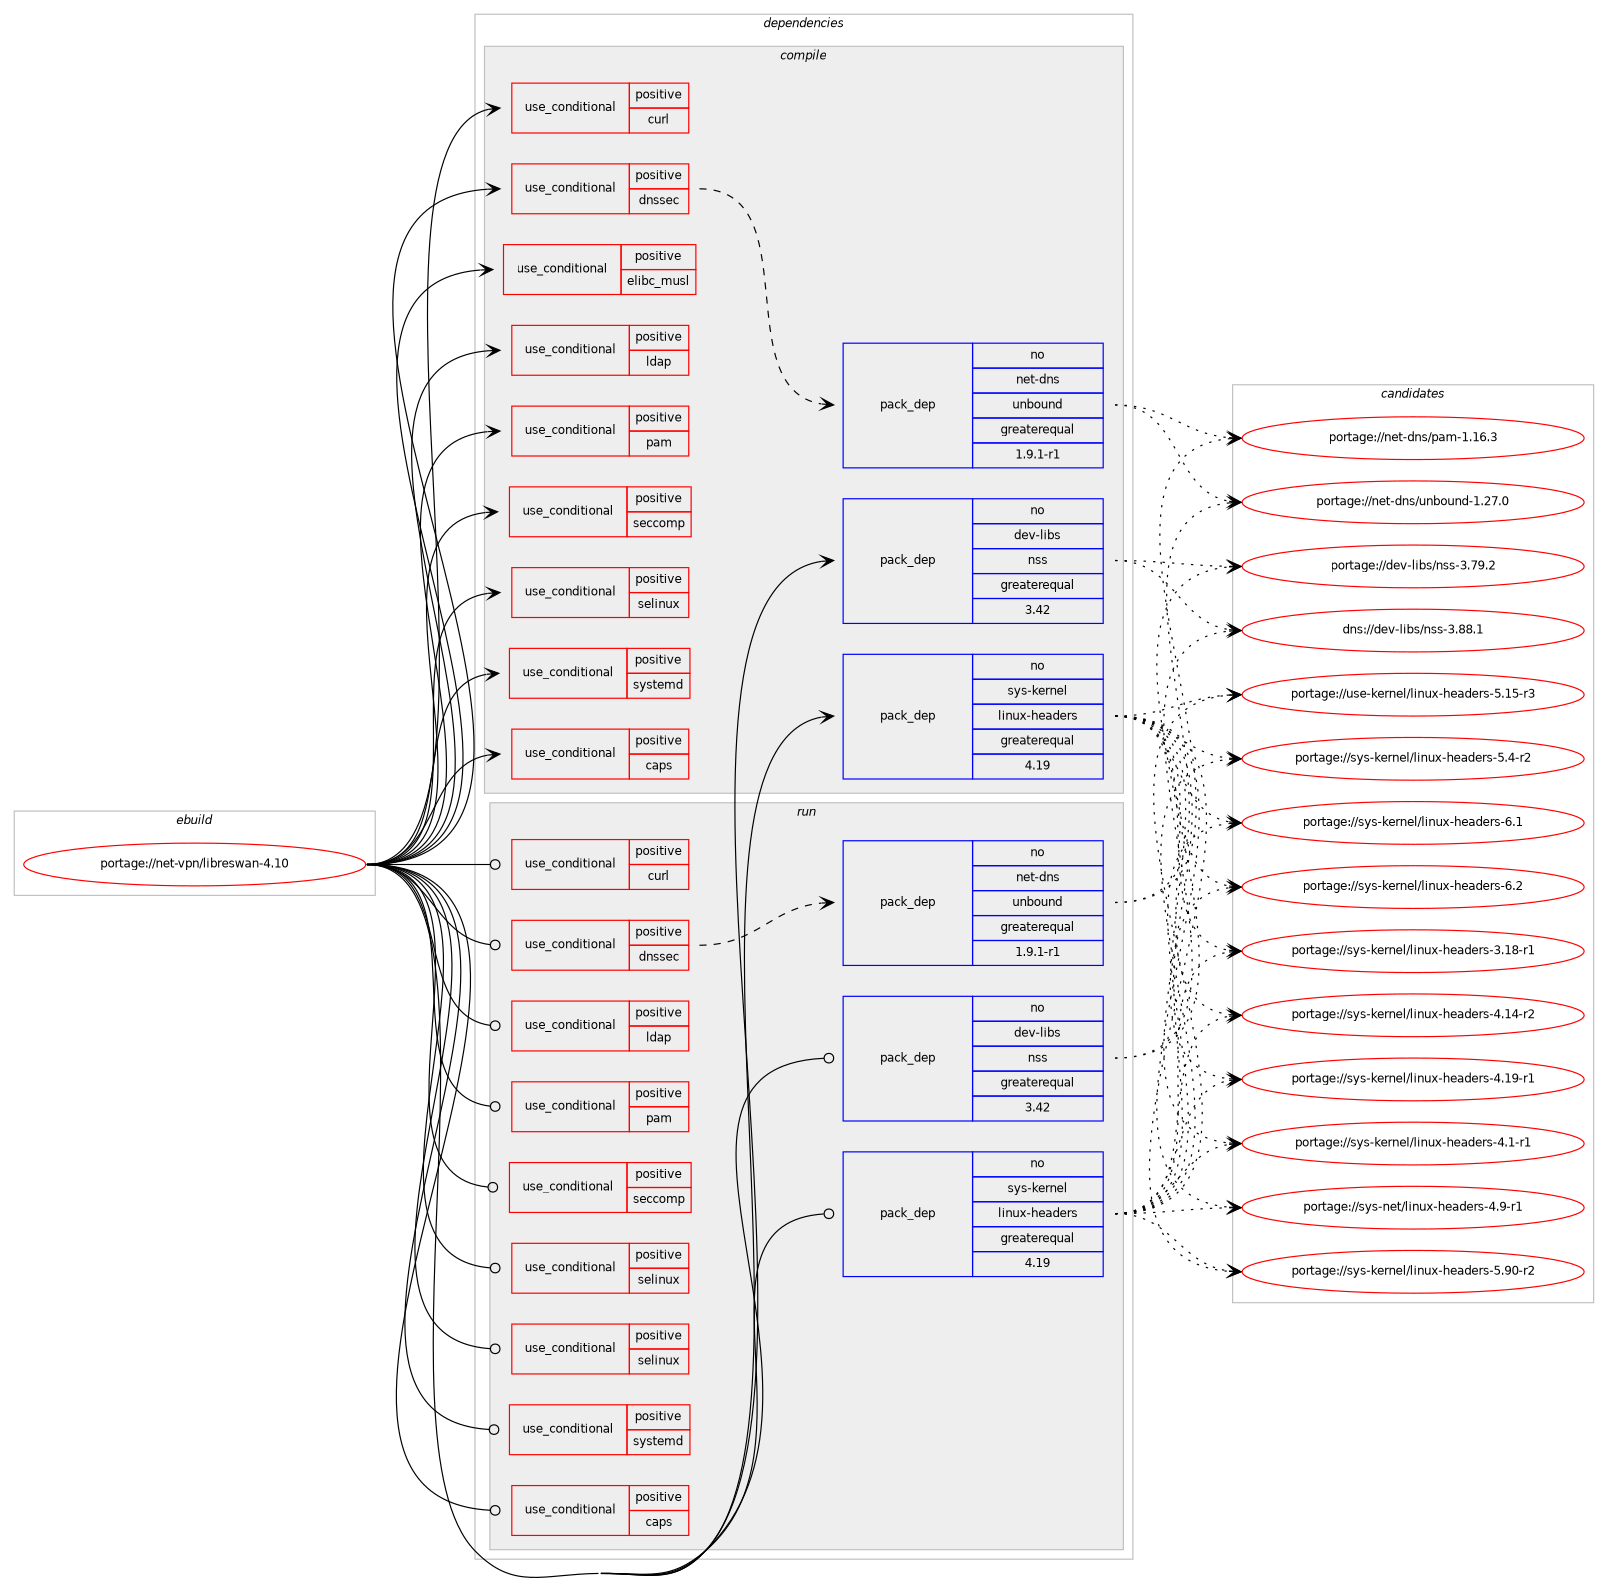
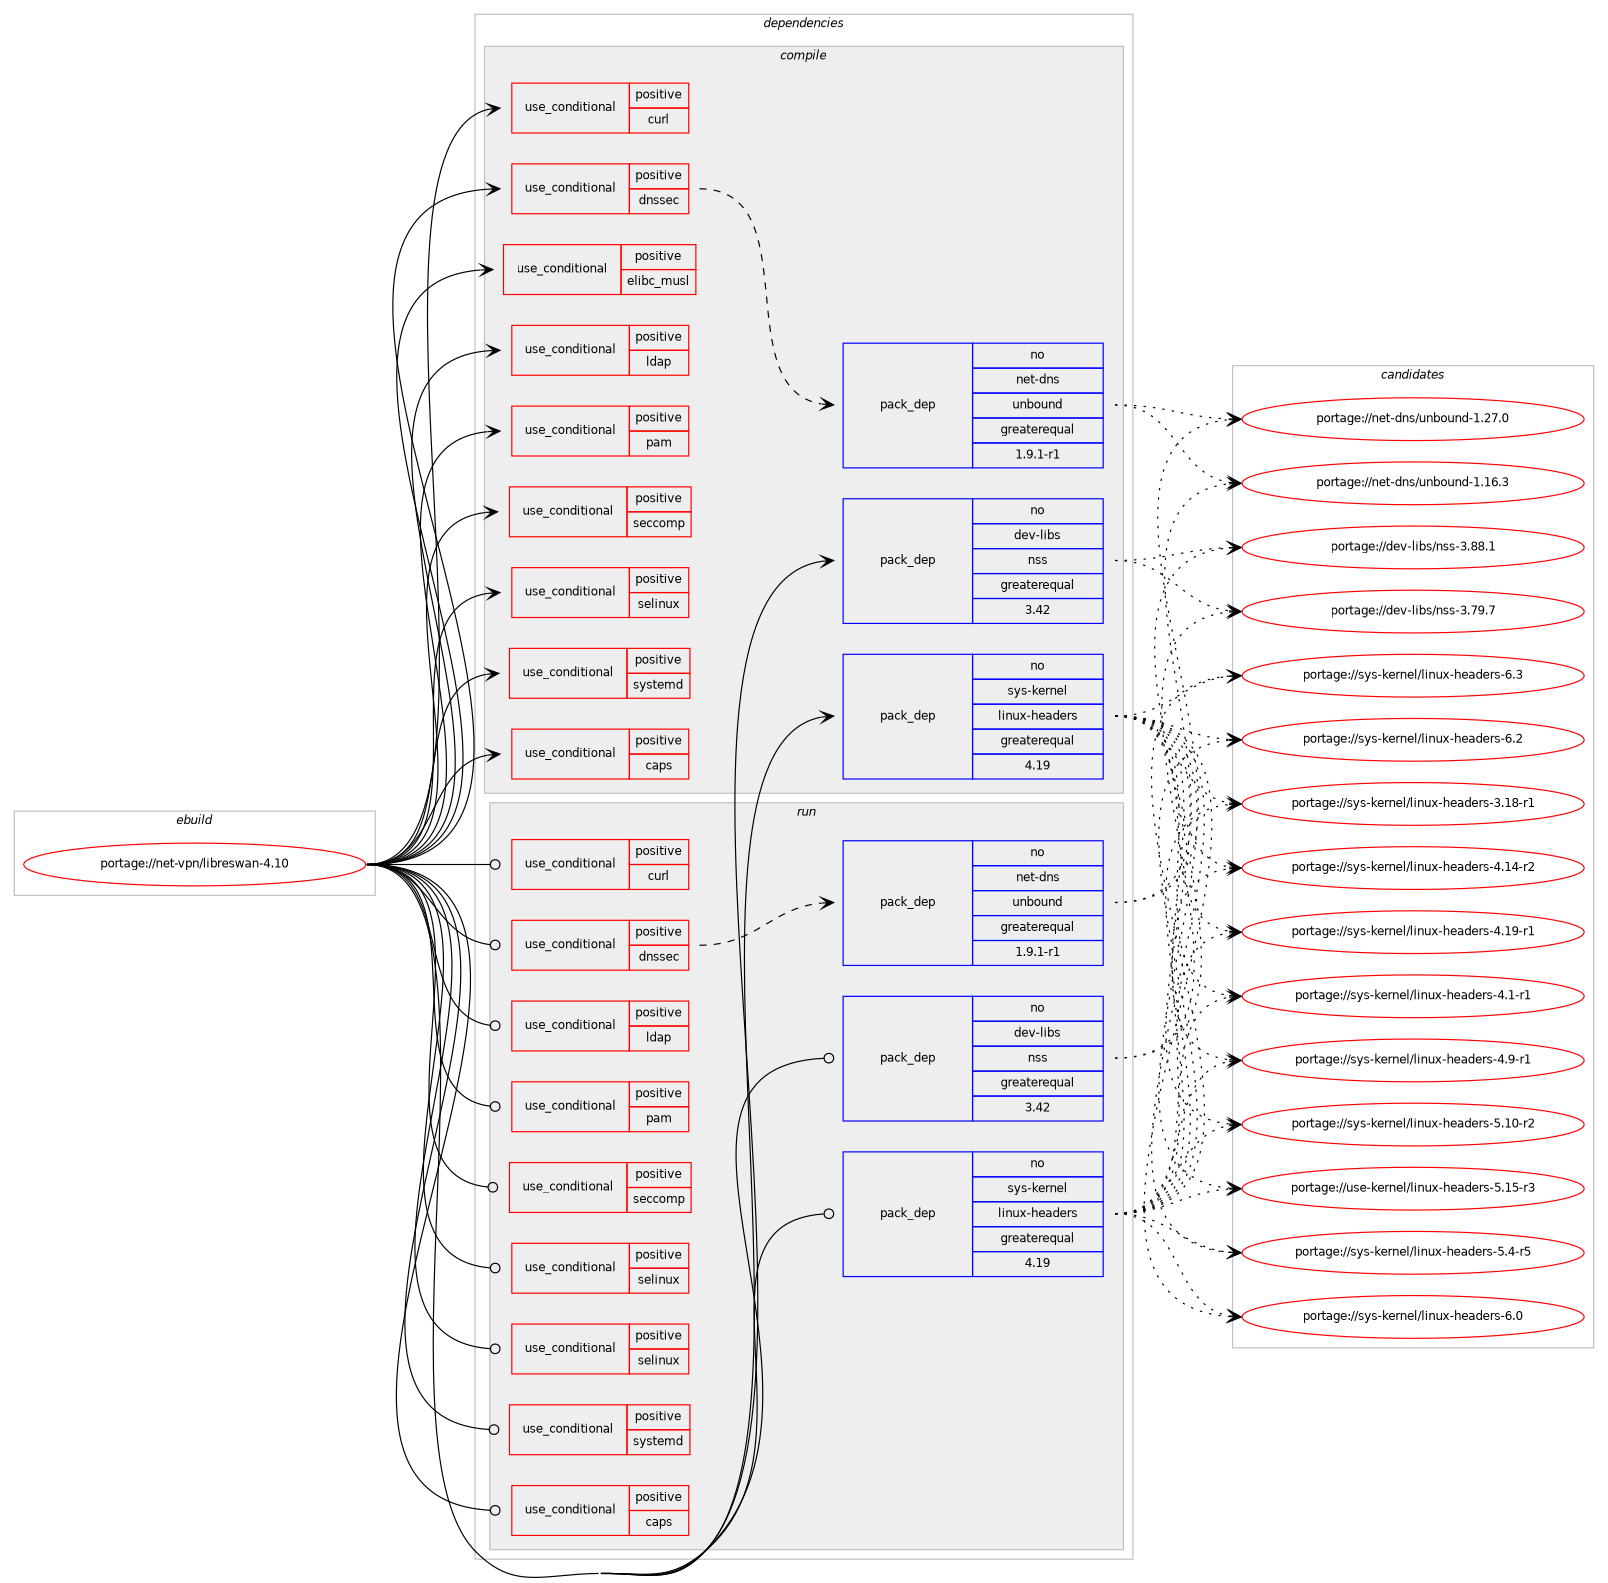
node "portage://net-dns/pam-1.16.3": label "portage://net-dns/pam-1.16.3" -> "portage://net-dns/unbound-1.16.3"
node "portage://dev-libs/nss-3.79.2": label "portage://dev-libs/nss-3.79.2" -> "portage://dev-libs/nss-3.79.7"
node "dns://dev-libs/nss-3.88.1": label "dns://dev-libs/nss-3.88.1" -> "portage://dev-libs/nss-3.88.1"
node "portage://sys-kernel/linux-headers-5.4-r2": label "portage://sys-kernel/linux-headers-5.4-r2" -> "portage://sys-kernel/linux-headers-5.4-r5"
node "portage://sys-kernel/linux-headers-6.1": label "portage://sys-kernel/linux-headers-6.1" -> "portage://sys-kernel/linux-headers-6.3"
node "portage://sys-net/linux-headers-4.9-r1": label "portage://sys-net/linux-headers-4.9-r1" -> "portage://sys-kernel/linux-headers-4.9-r1"
node "portage://sys-kernel/linux-headers-5.90-r2": label "portage://sys-kernel/linux-headers-5.90-r2" -> "portage://sys-kernel/linux-headers-5.10-r2"
node "portage://sys-kernel/linux-headers-6.0": added
